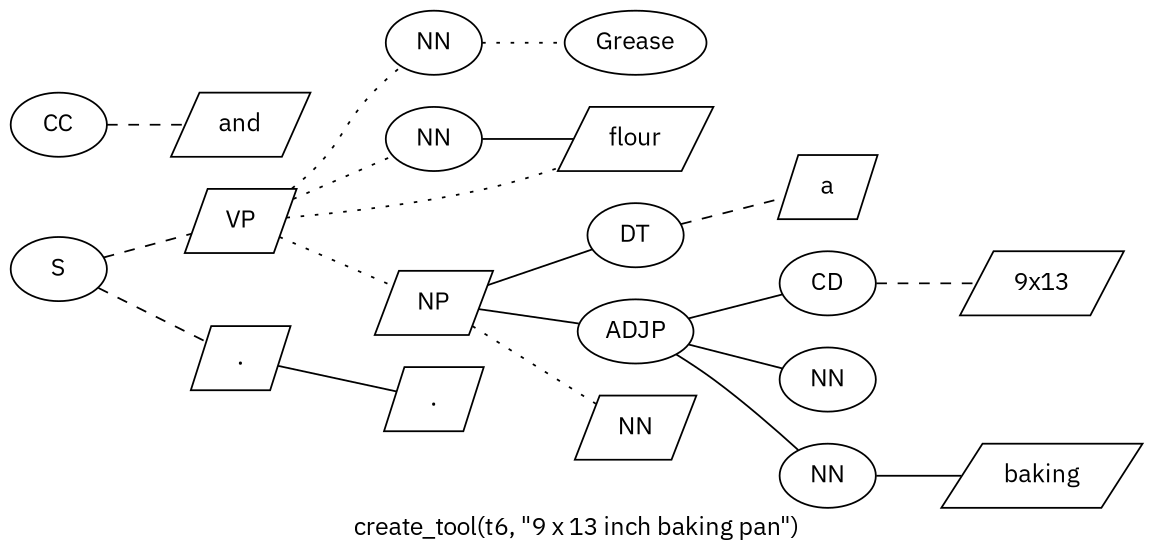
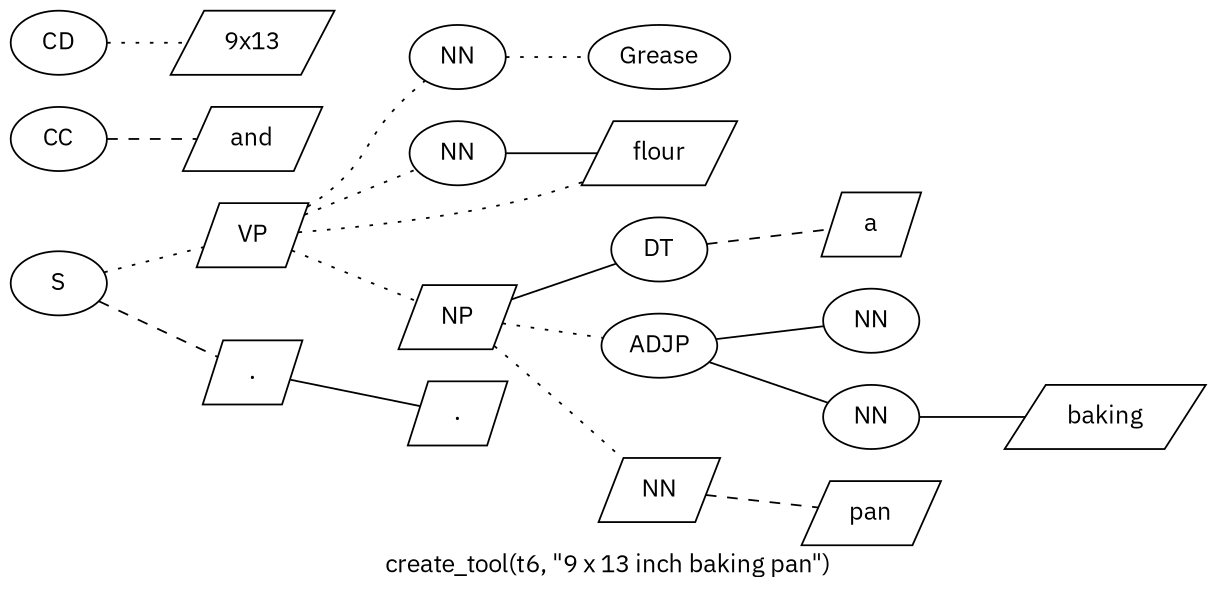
edge "VP" -- "S": style dashed -> dotted
edge "CD" -- "9x13": style dashed -> dotted
edge "CD" -- "ADJP": removed
edge "NP" -- "ADJP": style solid -> dotted
node "pan": added
